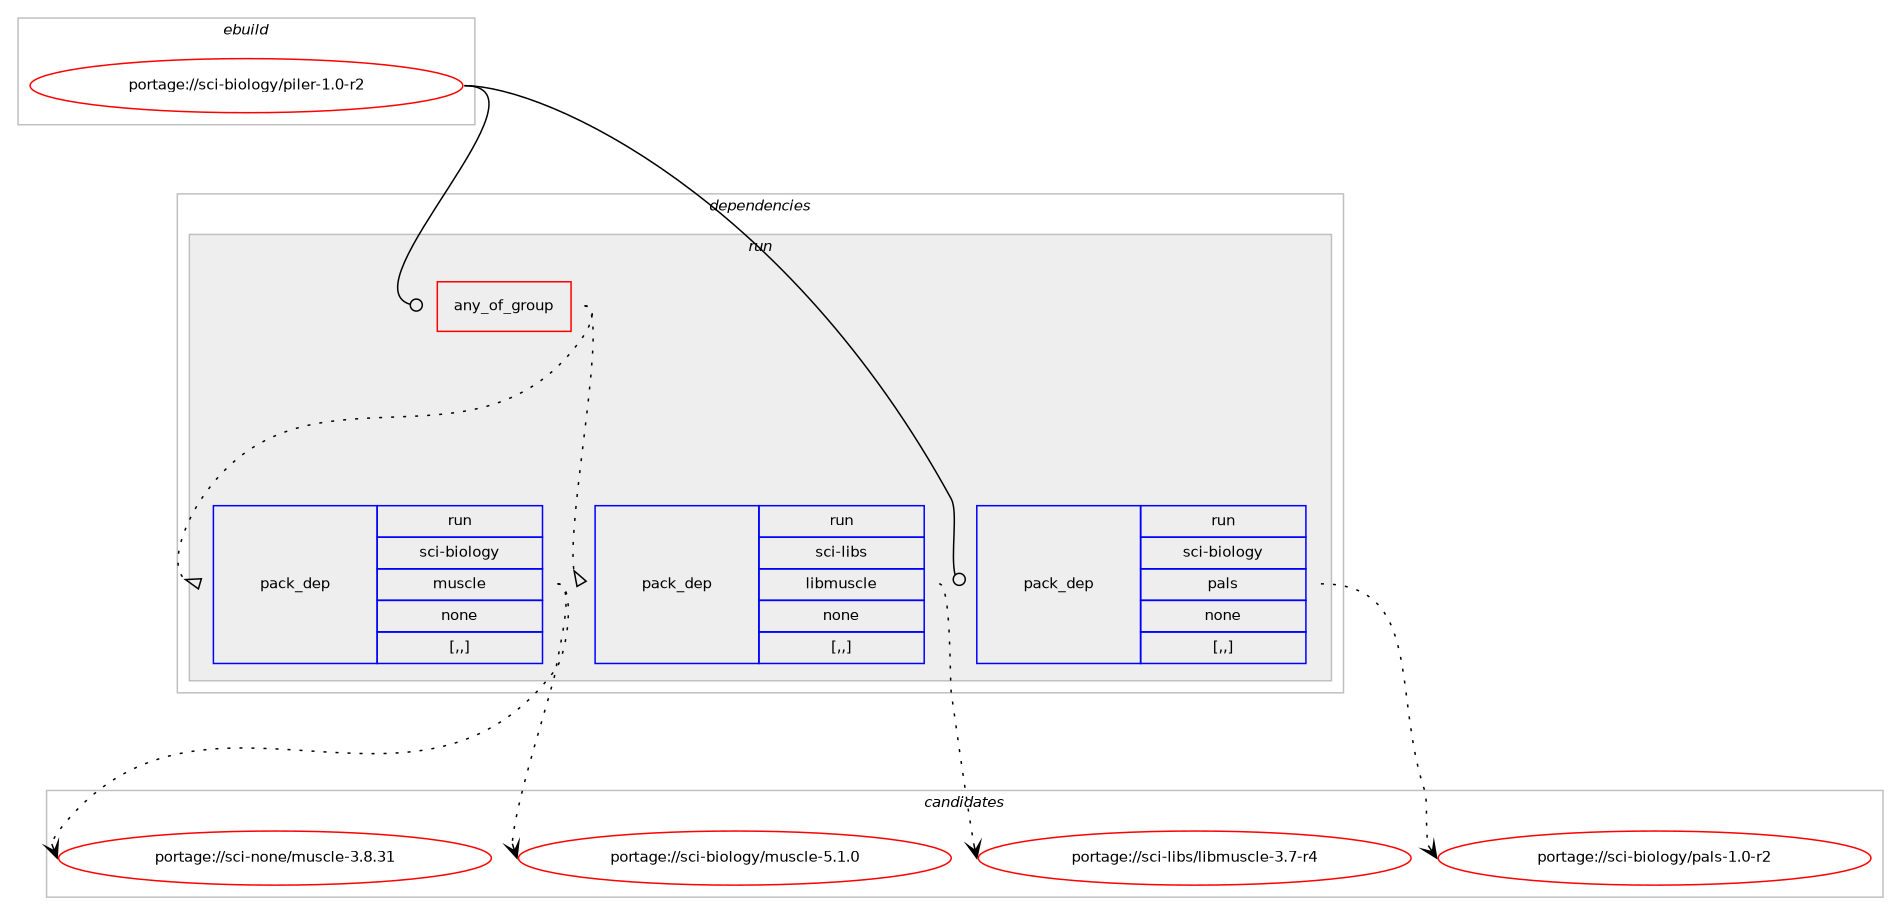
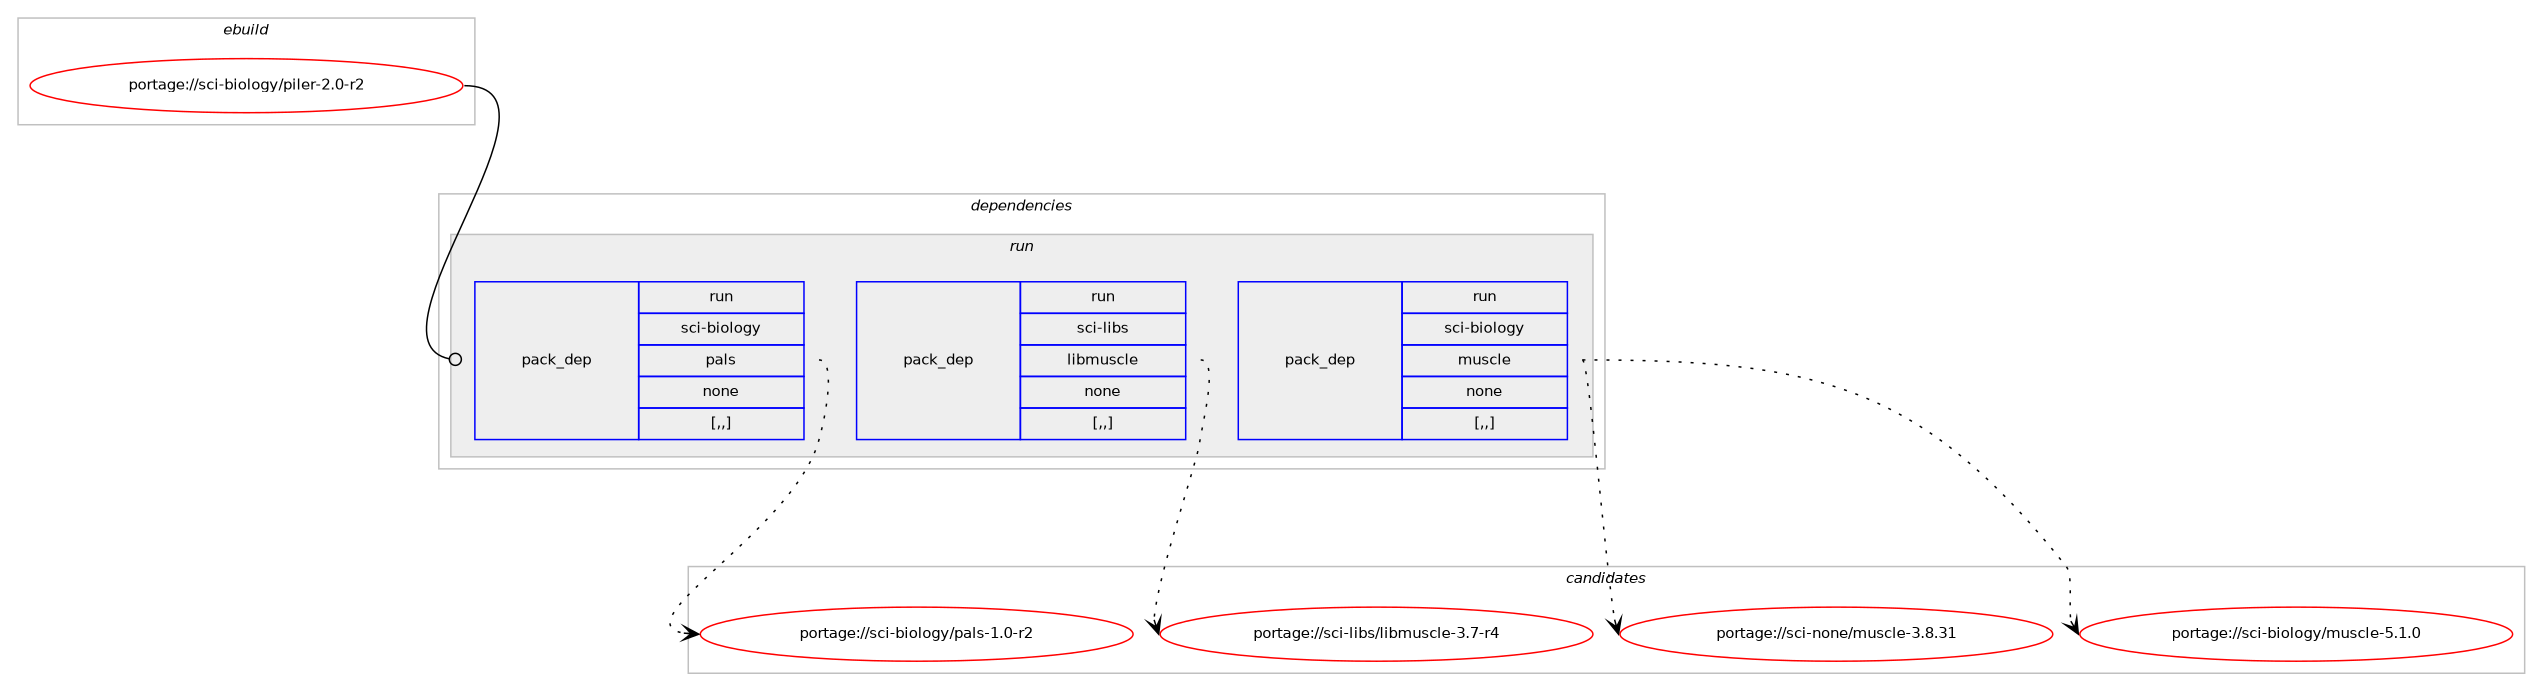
node "portage://sci-biology/piler-1.0-r2": label "portage://sci-biology/piler-1.0-r2" -> "portage://sci-biology/piler-2.0-r2"
node "any_of_group": removed
